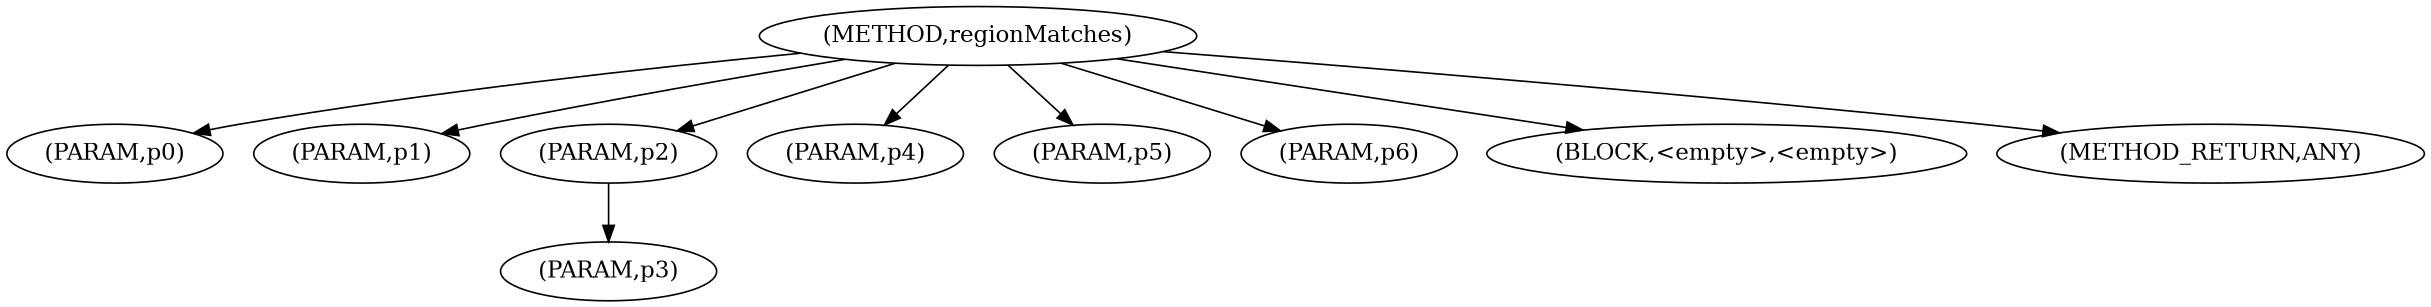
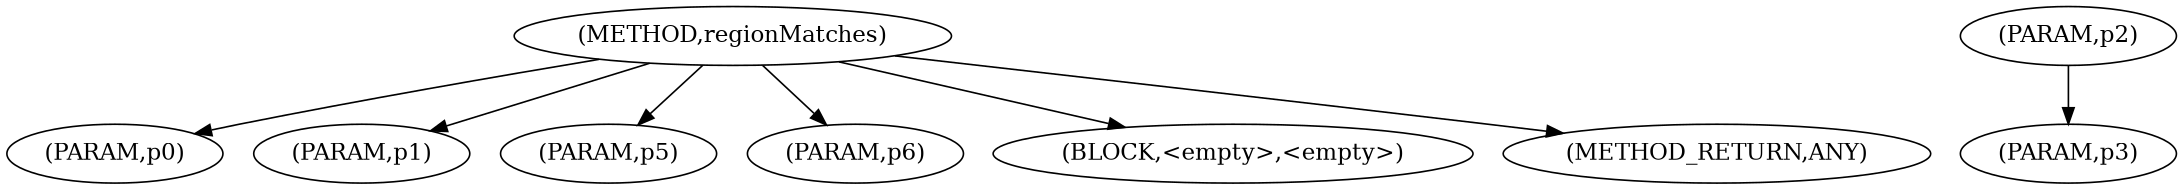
edge "(METHOD,regionMatches)" -> "(PARAM,p2)": removed
node "(PARAM,p4)": removed
